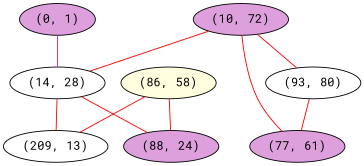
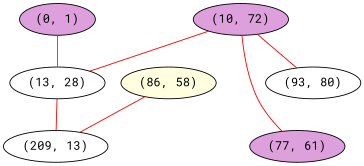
node "(14, 28)": label "(14, 28)" -> "(13, 28)"
edge "(93, 80)" -- "(77, 61)": removed
node "(88, 24)": removed
